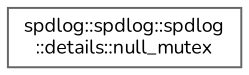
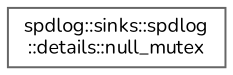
node "spdlog::spdlog::spdlog ::details::null_mutex": label "spdlog::spdlog::spdlog ::details::null_mutex" -> "spdlog::sinks::spdlog ::details::null_mutex"
